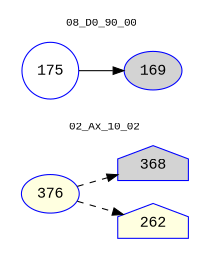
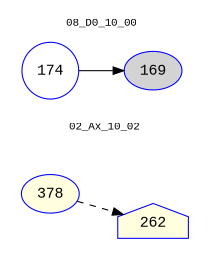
cluster "08_D0_90_00": label "08_D0_90_00" -> "08_D0_10_00"
node "175": label "175" -> "174"
node "368": removed
node "376": label "376" -> "378"
